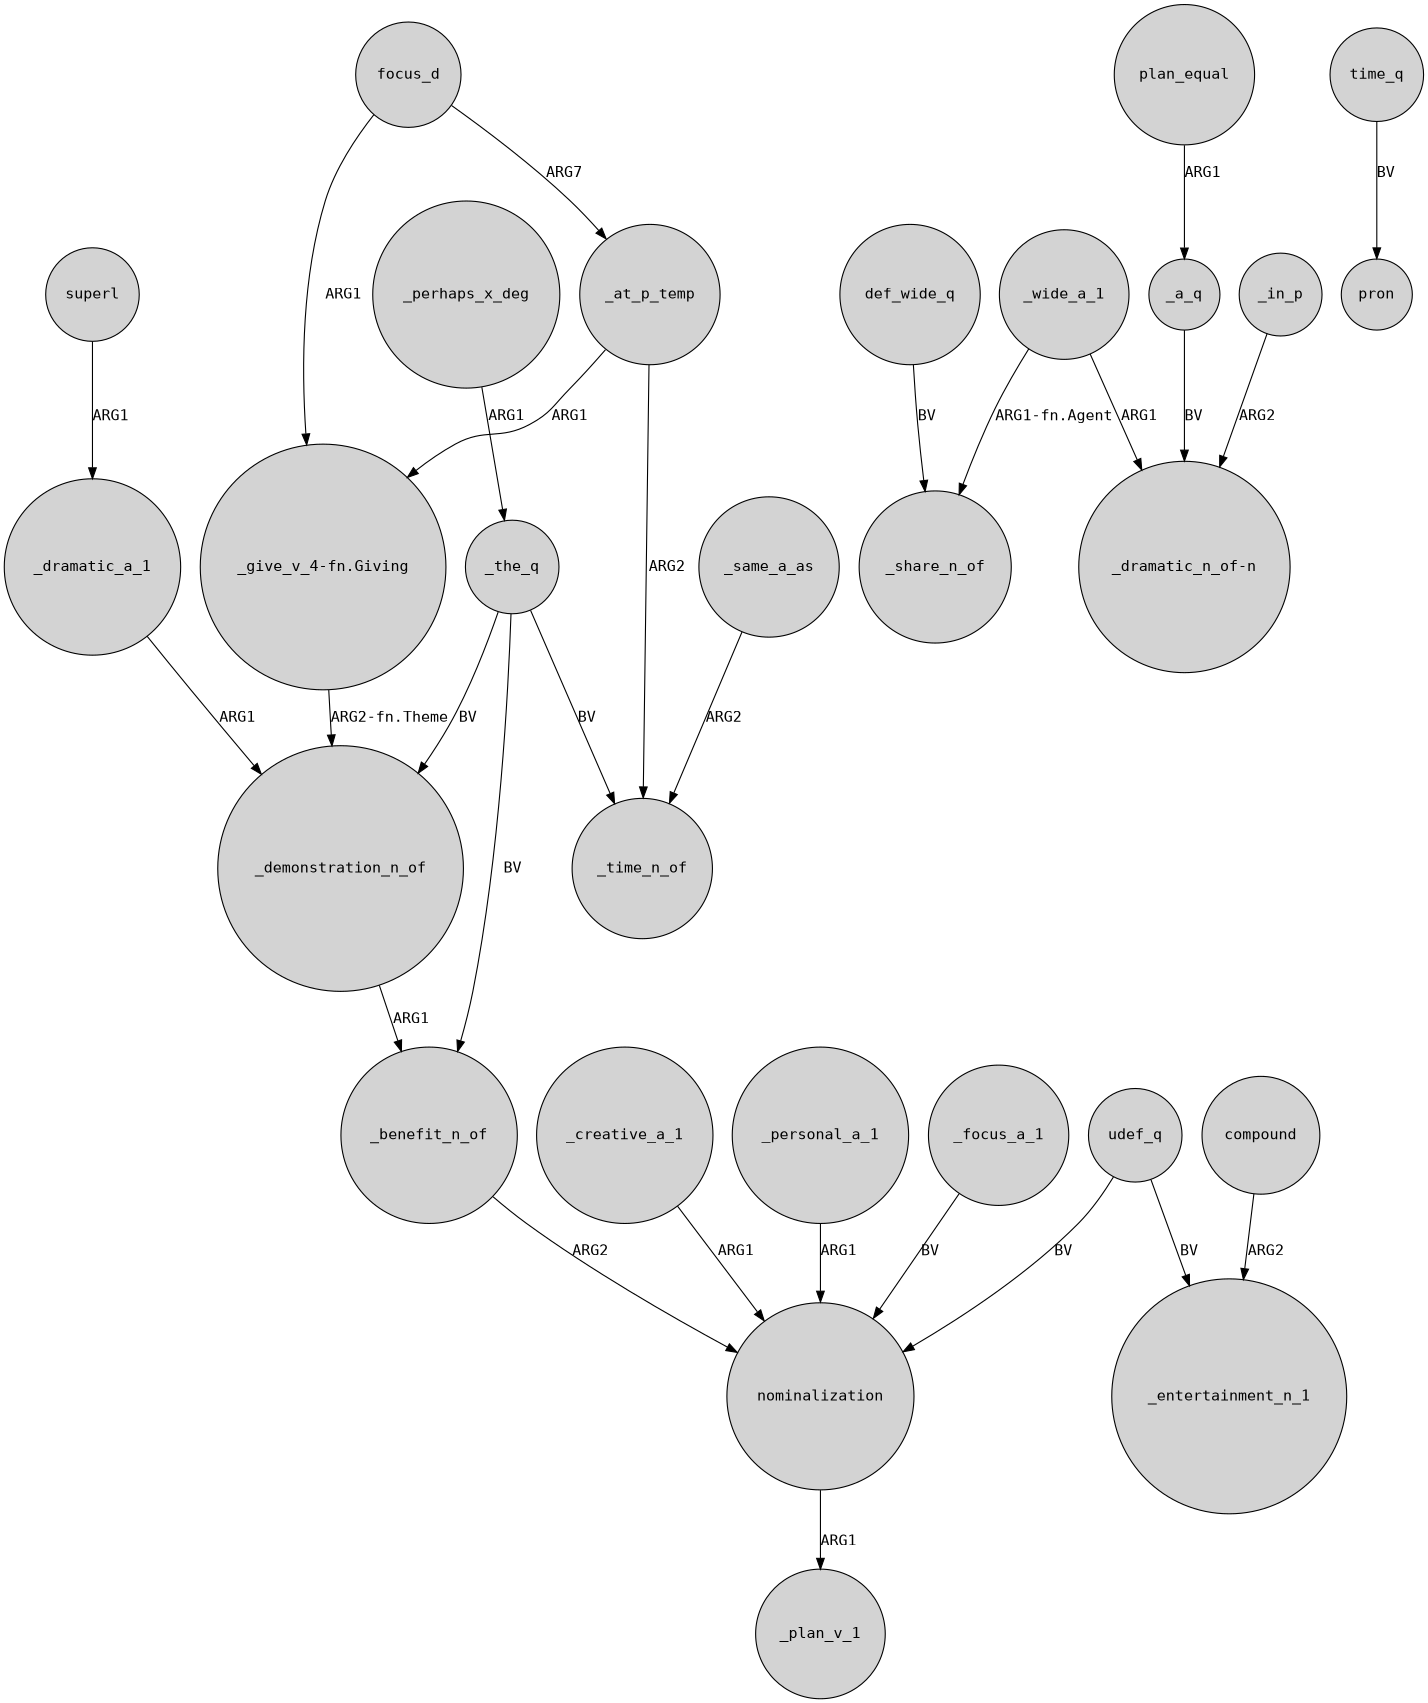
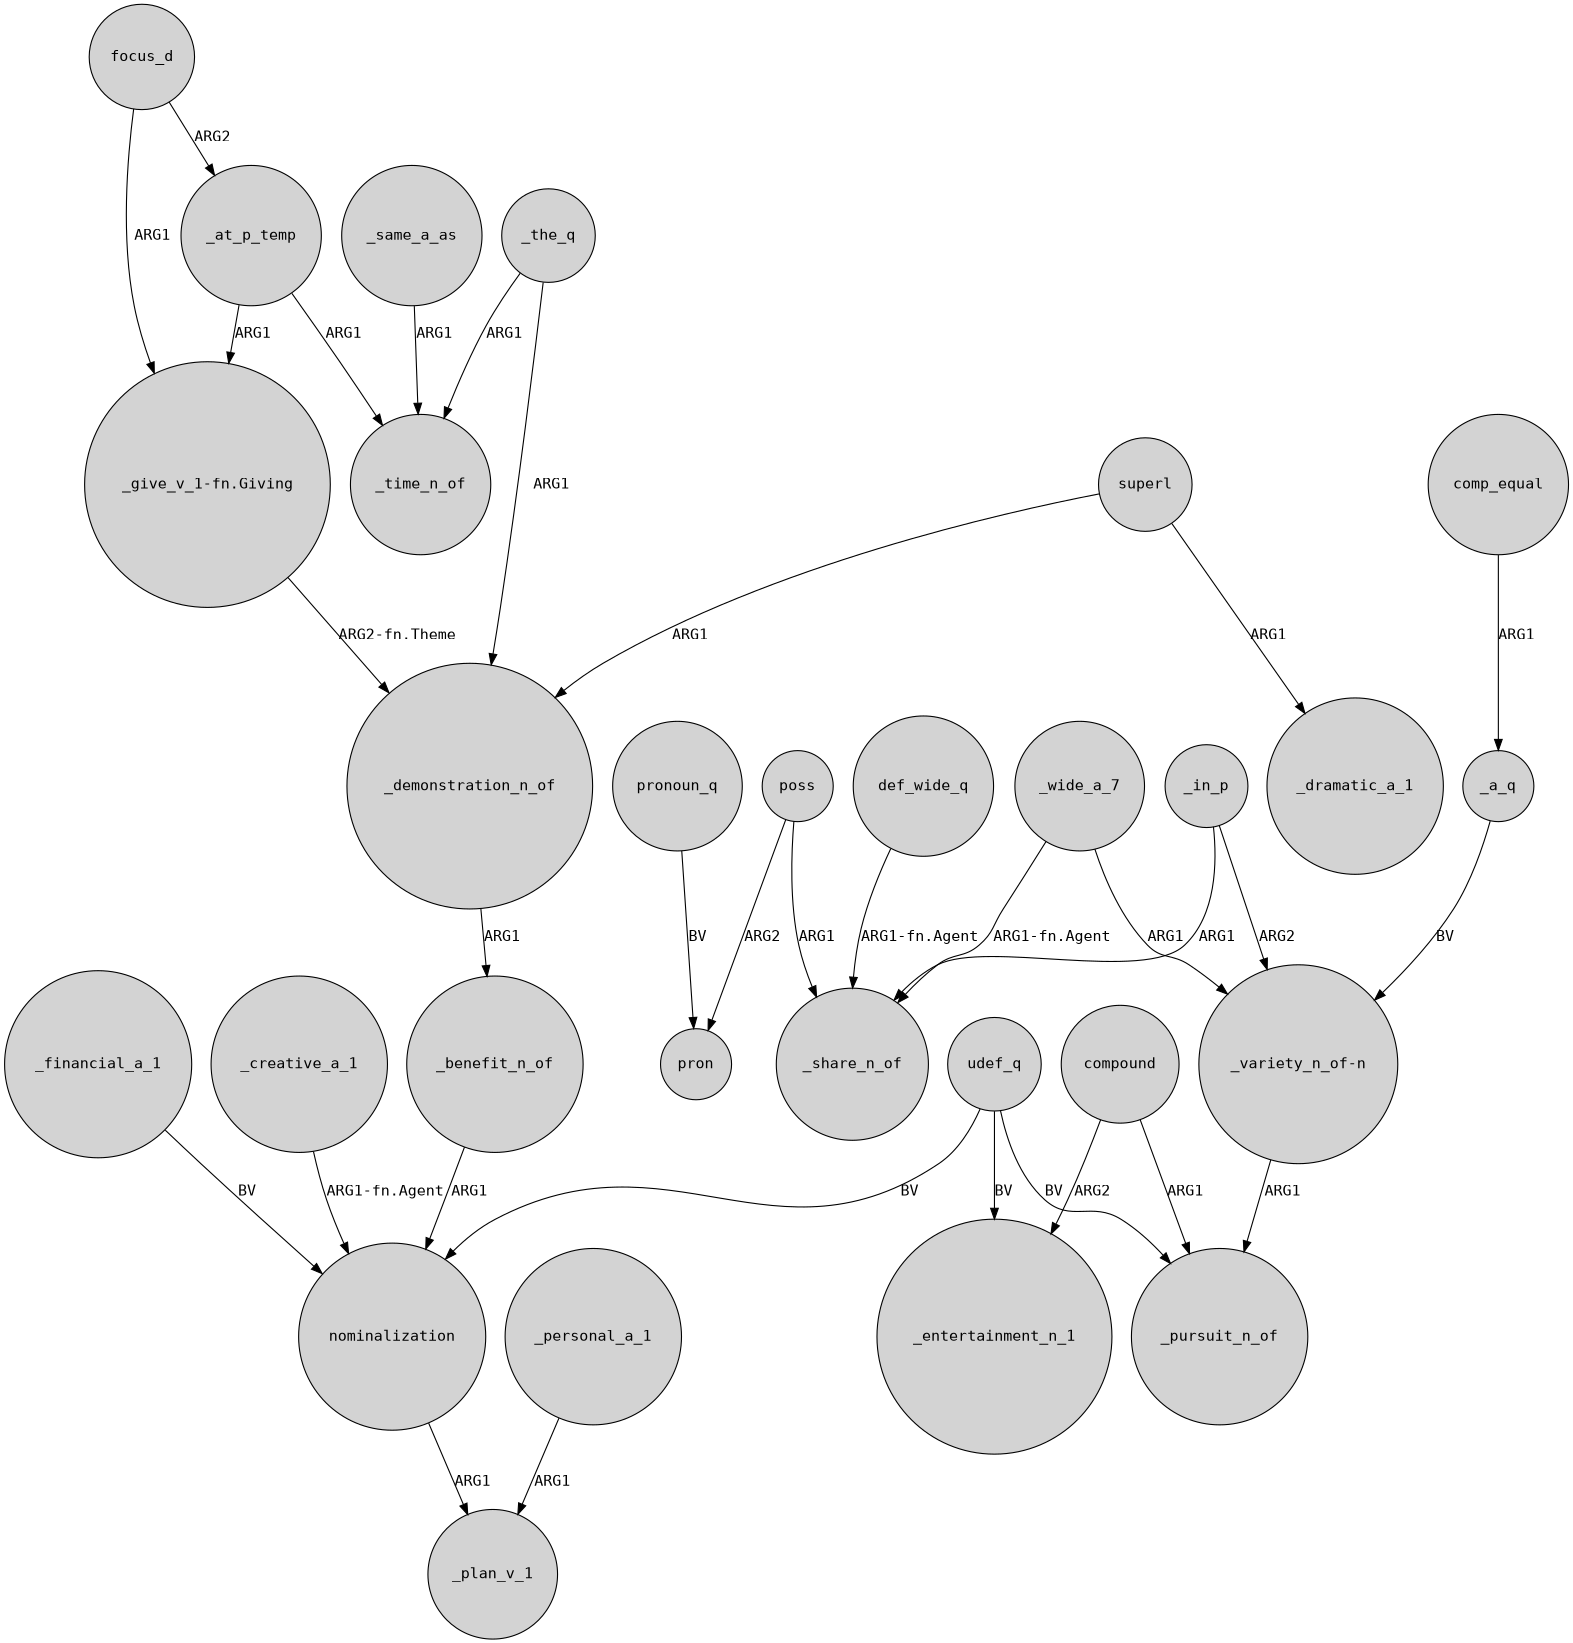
node "plan_equal": label "plan_equal" -> "comp_equal"
node "time_q": label "time_q" -> "pronoun_q"
edge "focus_d" -> "_at_p_temp": label "ARG7" -> "ARG2"
node "_perhaps_x_deg": removed
node "_wide_a_1": label "_wide_a_1" -> "_wide_a_7"
edge "def_wide_q" -> "_share_n_of": label "BV" -> "ARG1-fn.Agent"
node "_give_v_4-fn.Giving": label "_give_v_4-fn.Giving" -> "_give_v_1-fn.Giving"
edge "_at_p_temp" -> "_time_n_of": label "ARG2" -> "ARG1"
node "_dramatic_n_of-n": label "_dramatic_n_of-n" -> "_variety_n_of-n"
edge "_dramatic_a_1" -> "_demonstration_n_of": now "superl" -> "_demonstration_n_of"
edge "_the_q" -> "_demonstration_n_of": label "BV" -> "ARG1"
edge "_the_q" -> "_time_n_of": label "BV" -> "ARG1"
edge "_same_a_as" -> "_time_n_of": label "ARG2" -> "ARG1"
node "poss": added
edge "_the_q" -> "_benefit_n_of": removed, label "BV"
edge "_in_p" -> "_share_n_of": added, label "ARG1"
node "_focus_a_1": label "_focus_a_1" -> "_financial_a_1"
edge "_benefit_n_of" -> "nominalization": label "ARG2" -> "ARG1"
edge "_creative_a_1" -> "nominalization": label "ARG1" -> "ARG1-fn.Agent"
edge "_personal_a_1" -> "nominalization": now "_personal_a_1" -> "_plan_v_1"
node "_pursuit_n_of": added
